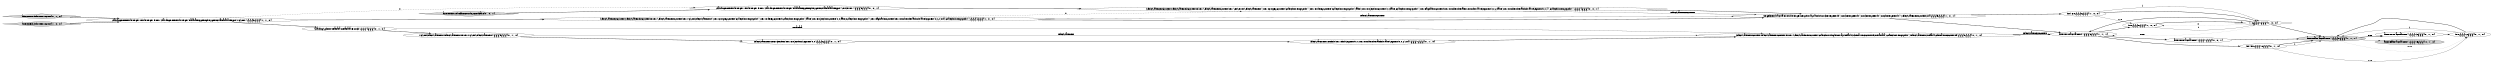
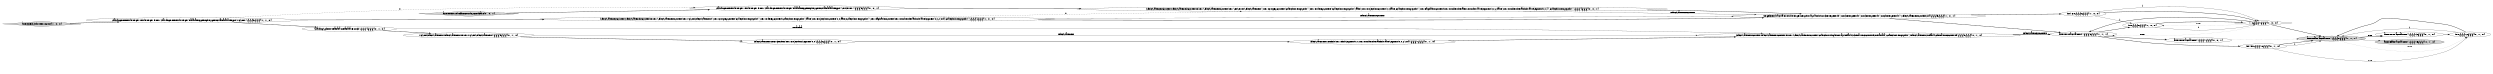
node "assertNextWithoutRowCount['0', '1', '0']": removed
edge "int i = 0@@@6@@@['1', '0', '0']" -> "i++@@@8@@@['1', '0', '0']": label "true" -> "i"
edge "i < 6@@@7@@@['1', '0', '0']" -> "i++@@@8@@@['1', '0', '0']": label "0" -> "true"
edge "assertTrue(actual.next())@@@7@@@['0', '0', '1']" -> "assertFalse(actual.next())@@@8@@@['1', '1', '1']": style bold -> dotted
